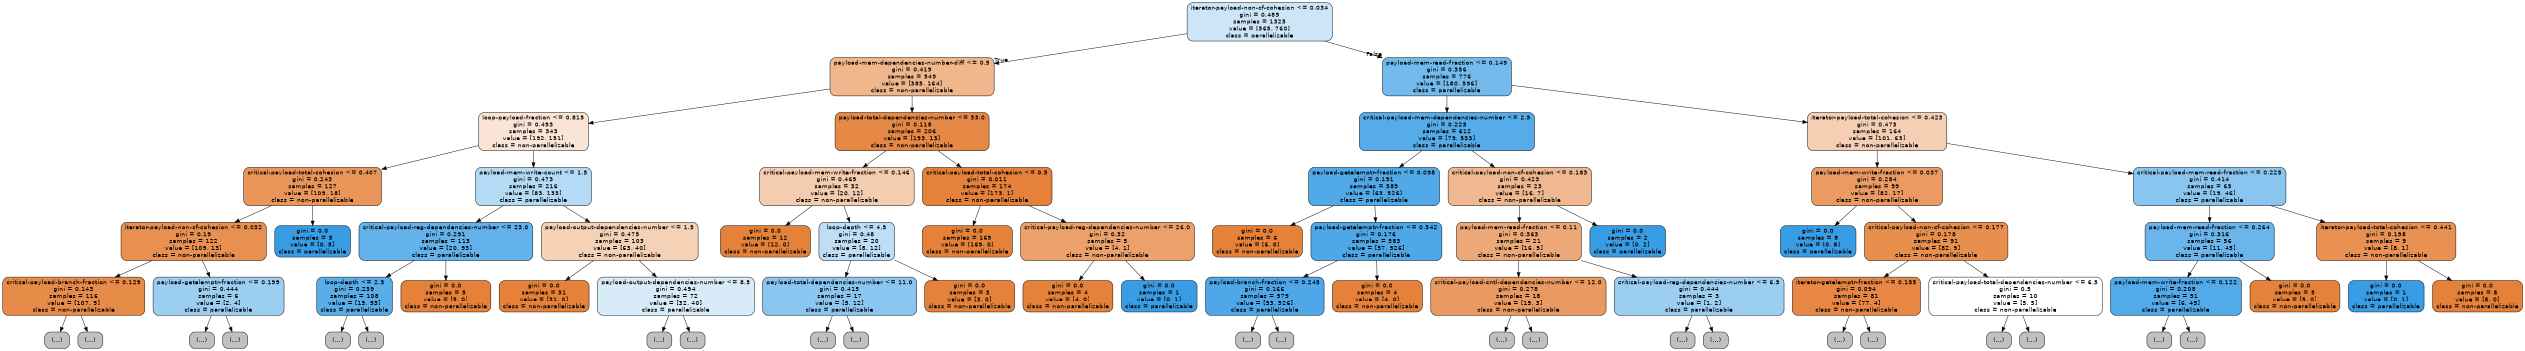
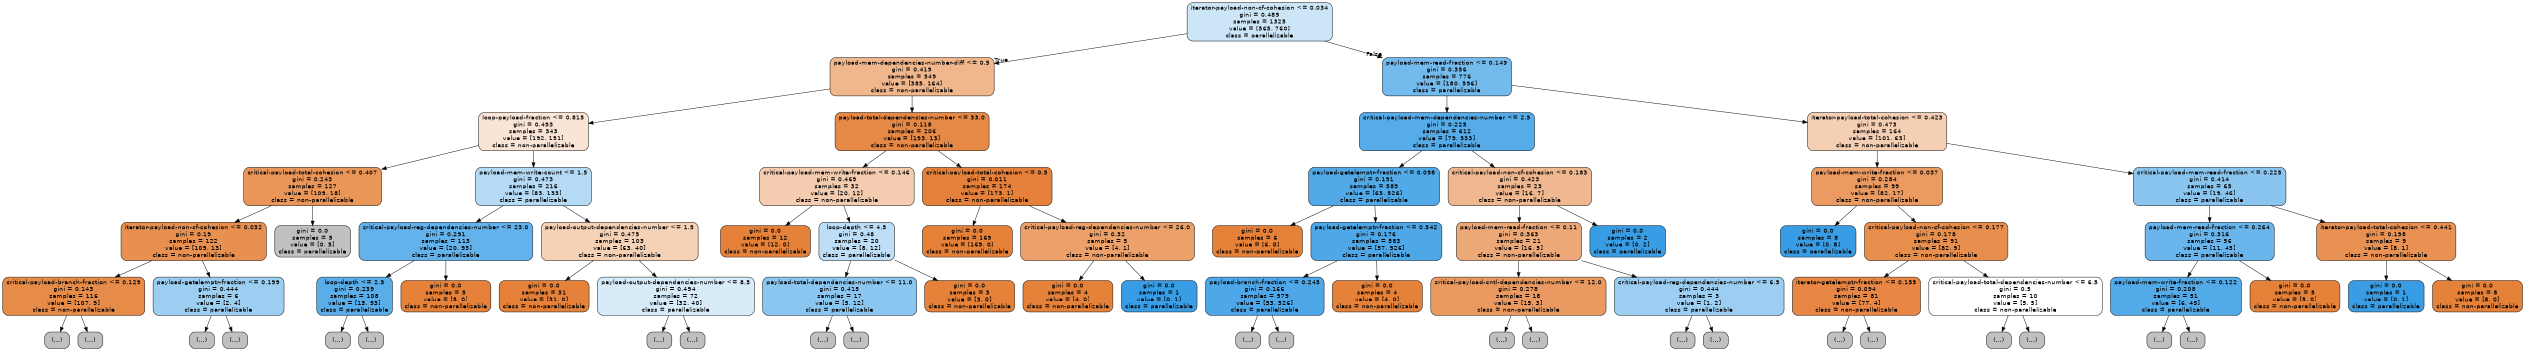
node "gini = 0.0 samples = 5 value = [0, 5] class = parallelizable": fillcolor #399de5ff -> #c0c0c0
